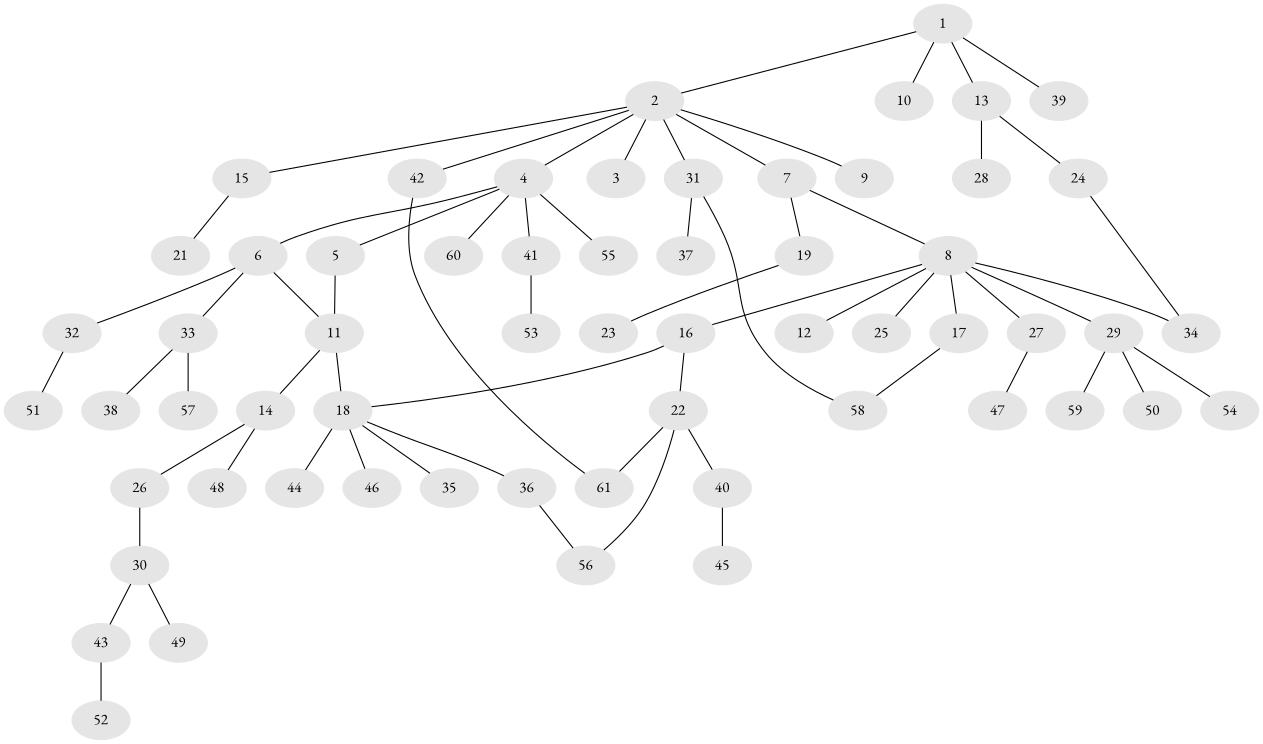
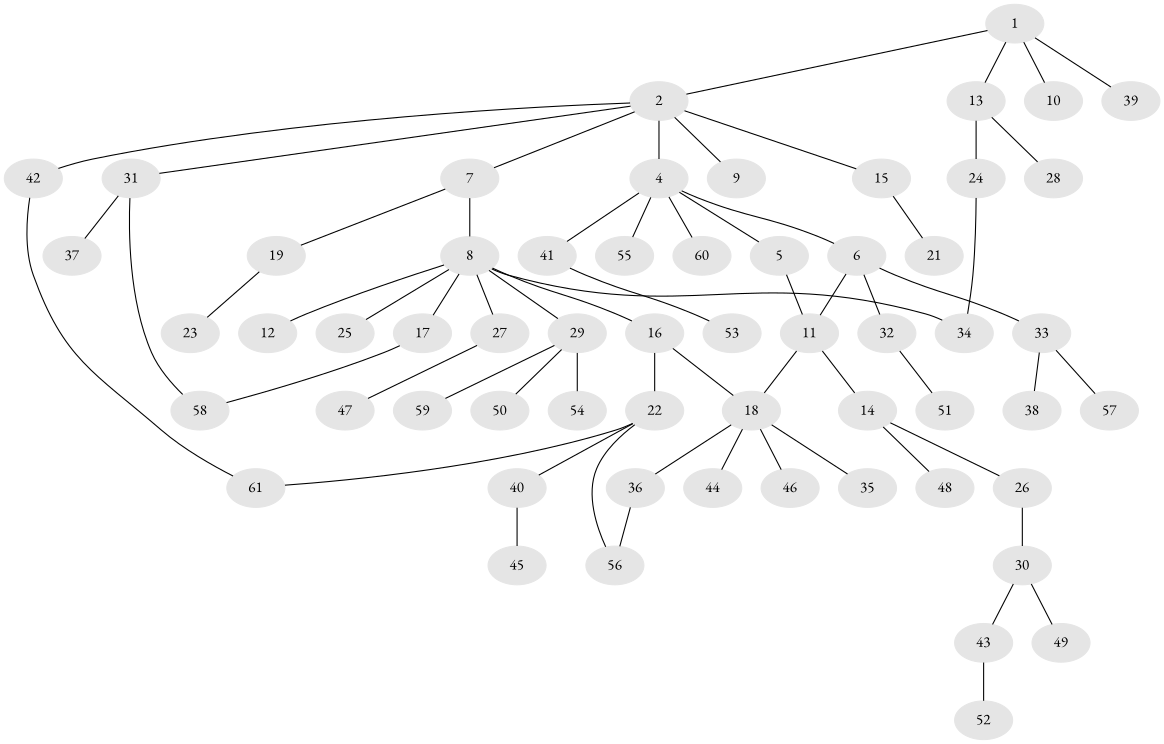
node "3": removed
